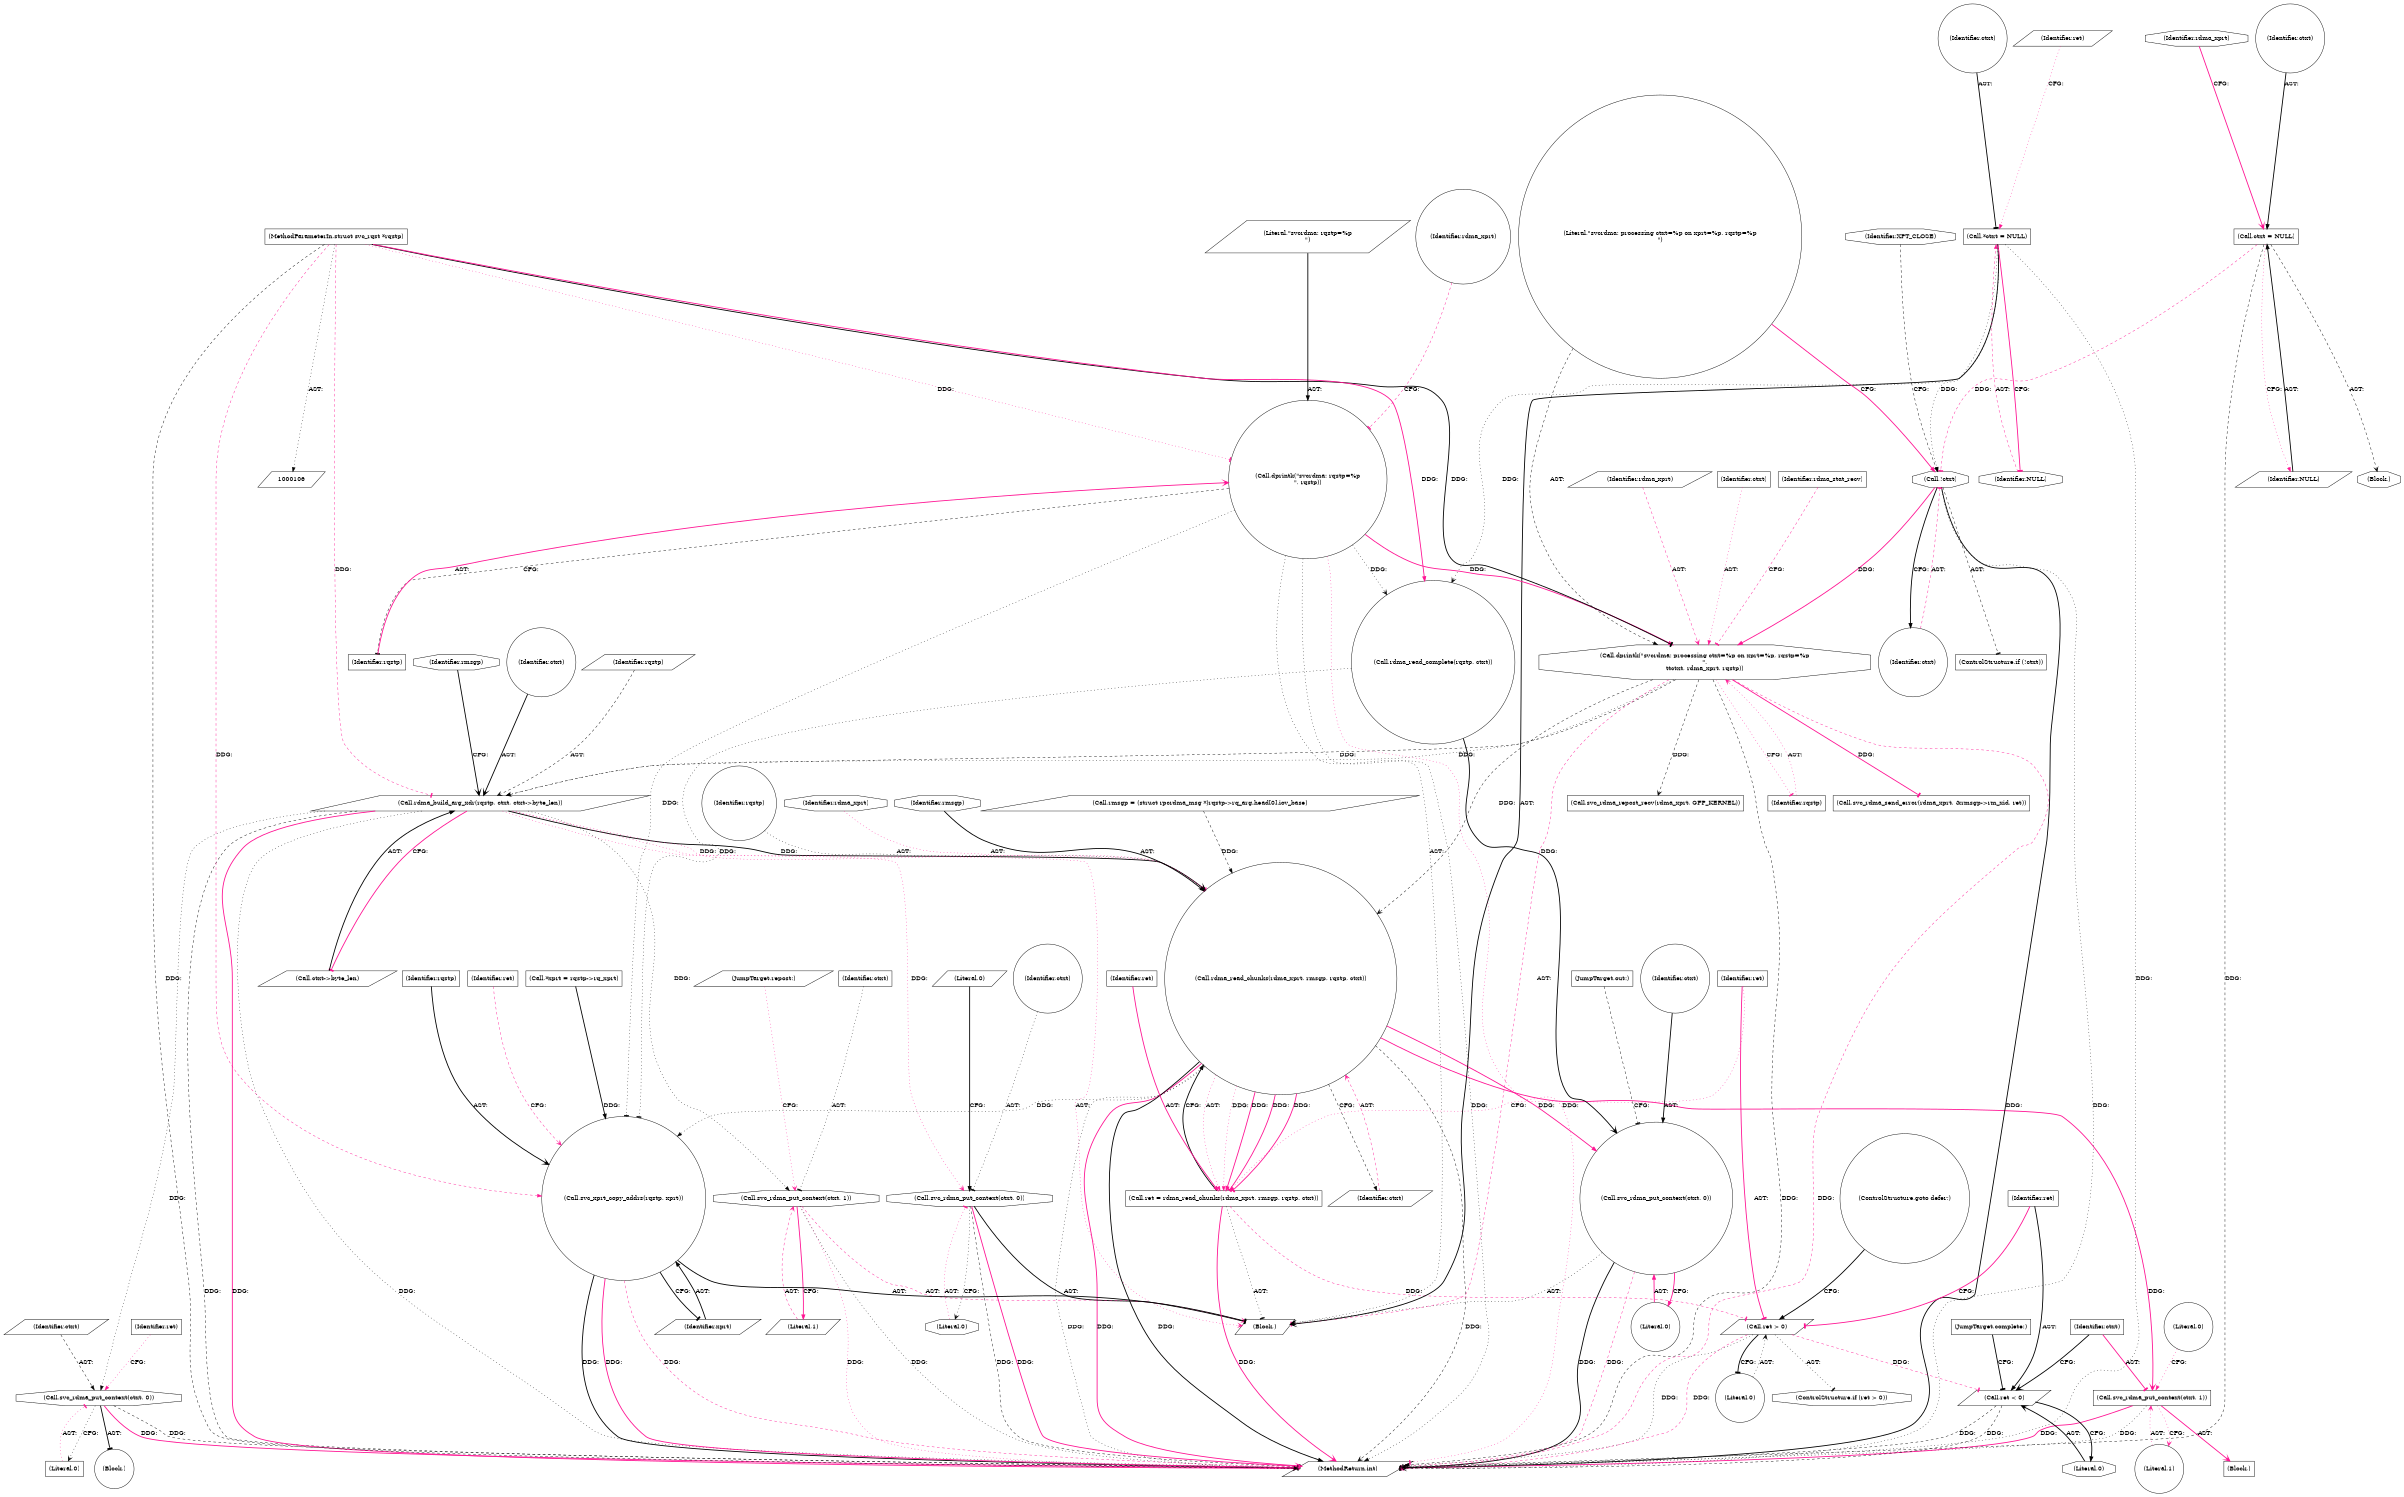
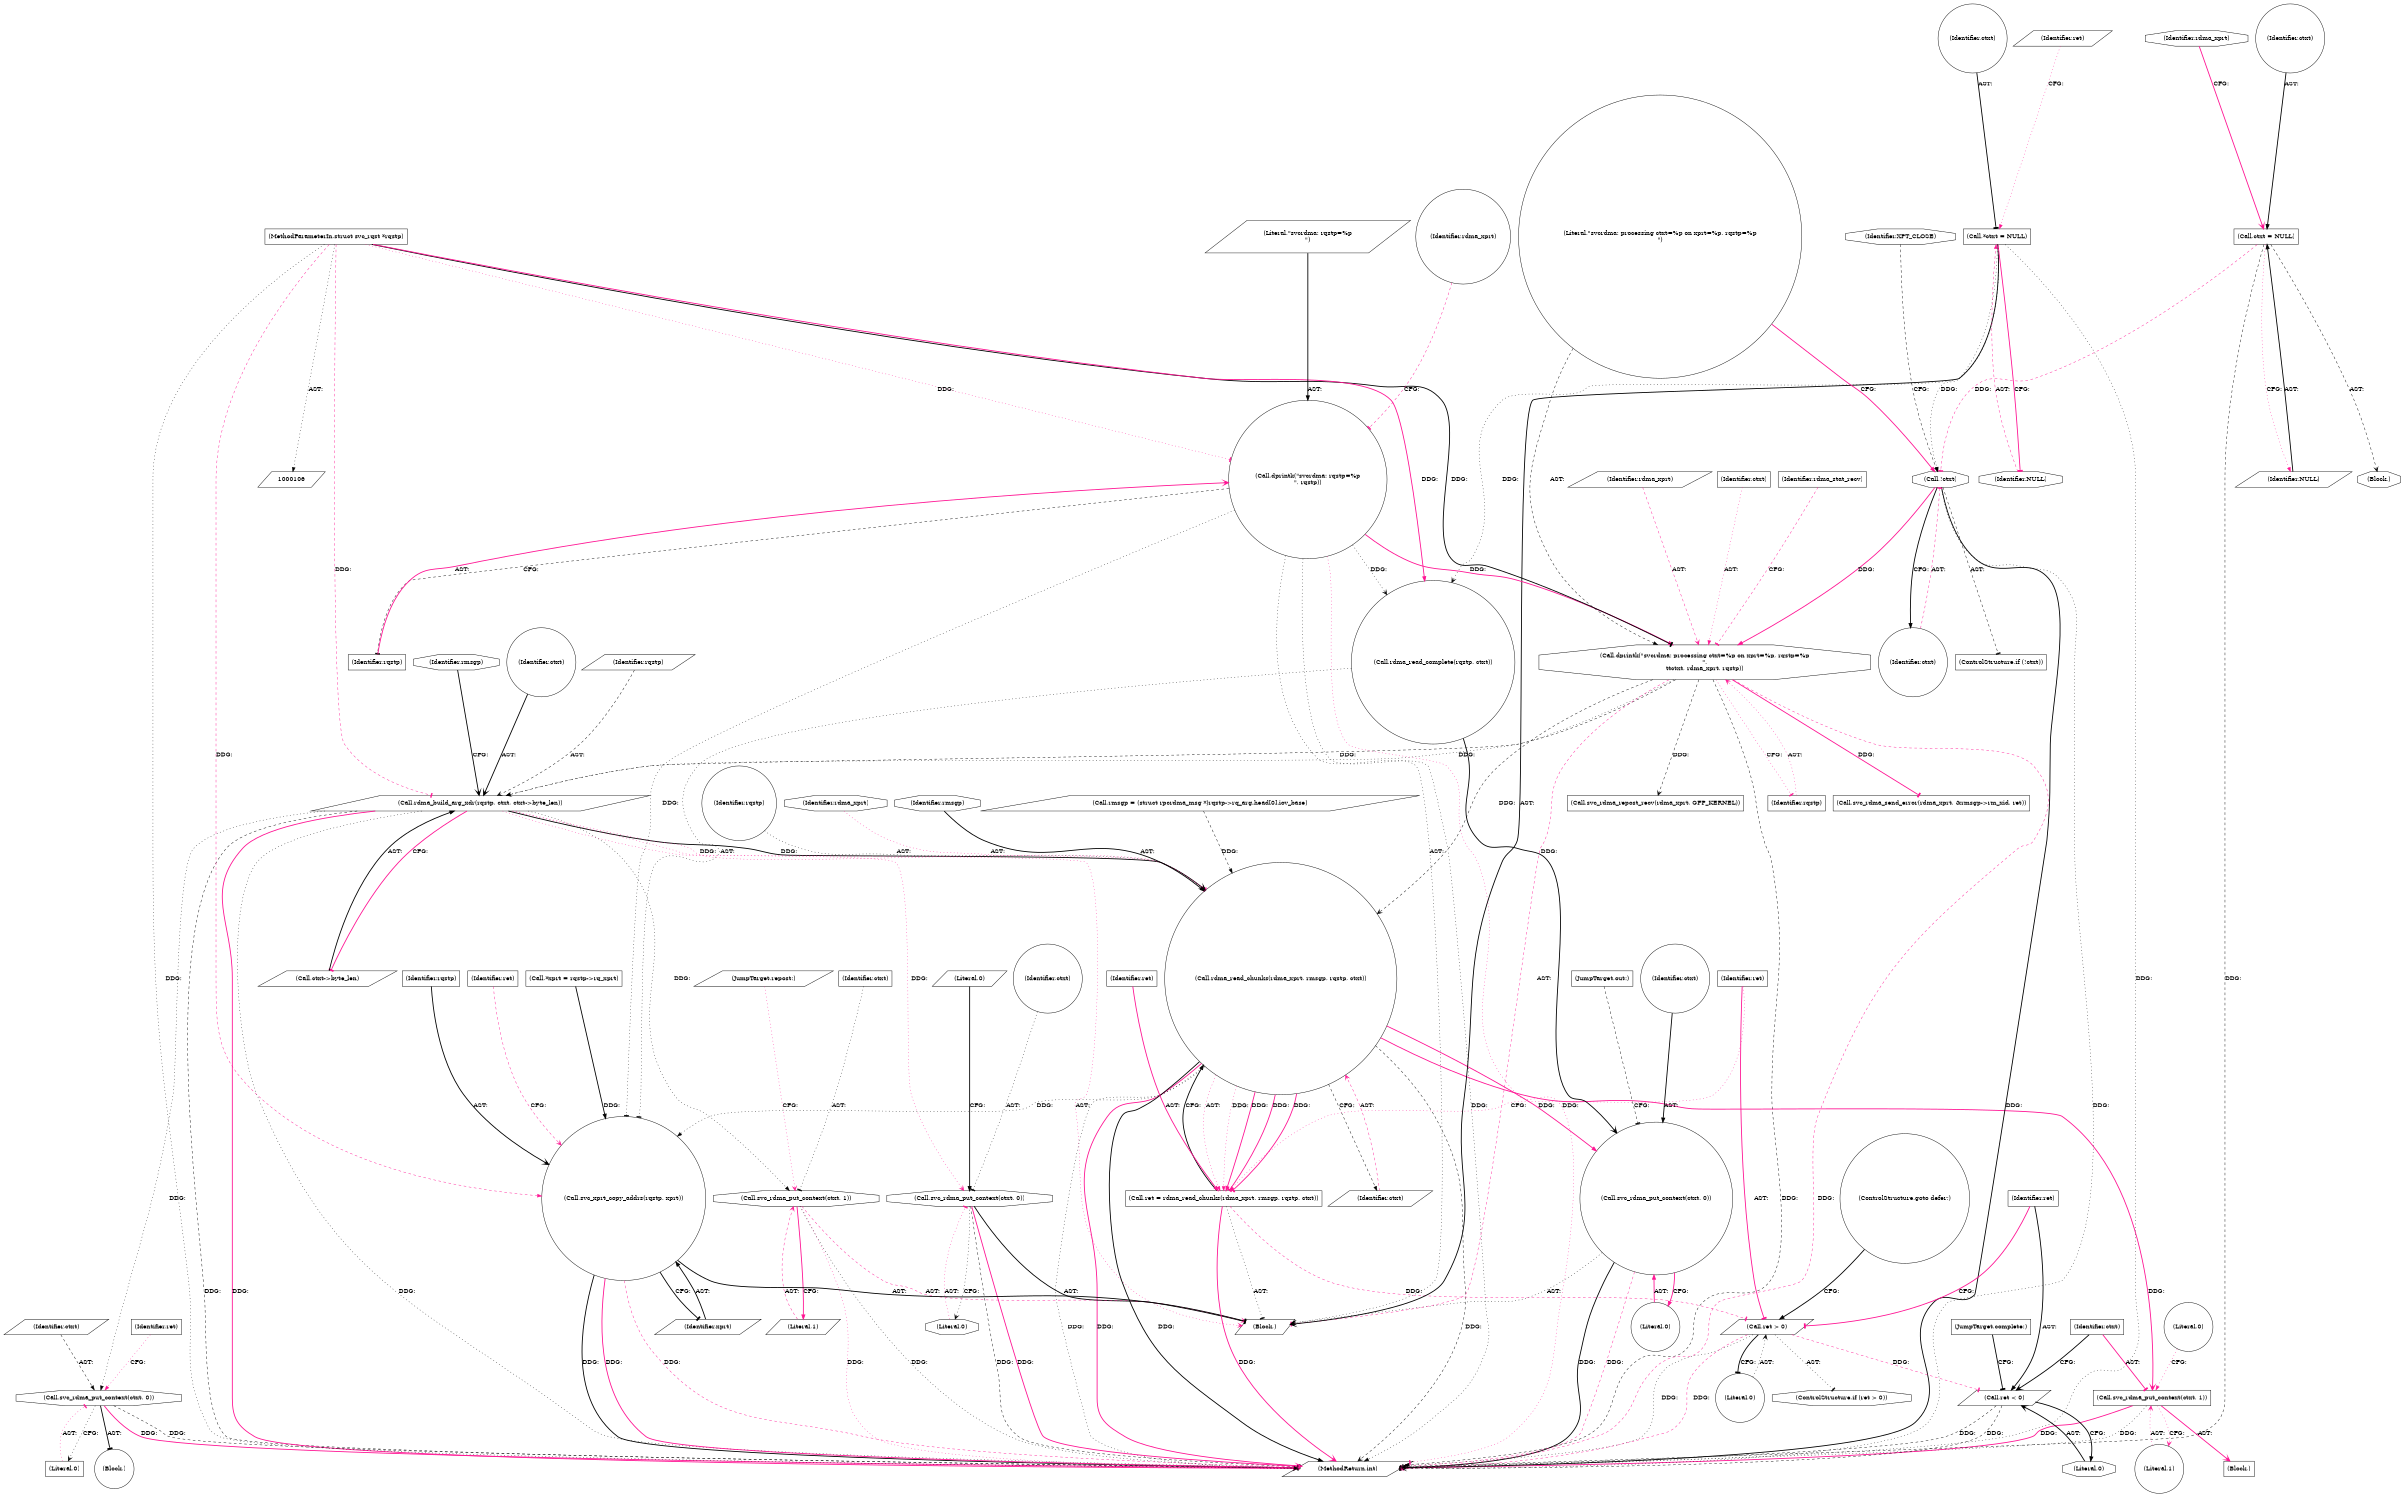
edge "(Call,rdma_read_complete(rqstp, ctxt))" -> "(Call,svc_xprt_copy_addrs(rqstp, xprt))": label "DDG: " -> "AST: "
edge "(MethodParameterIn,struct svc_rqst *rqstp)" -> "(MethodReturn,int)": style dashed -> dotted
